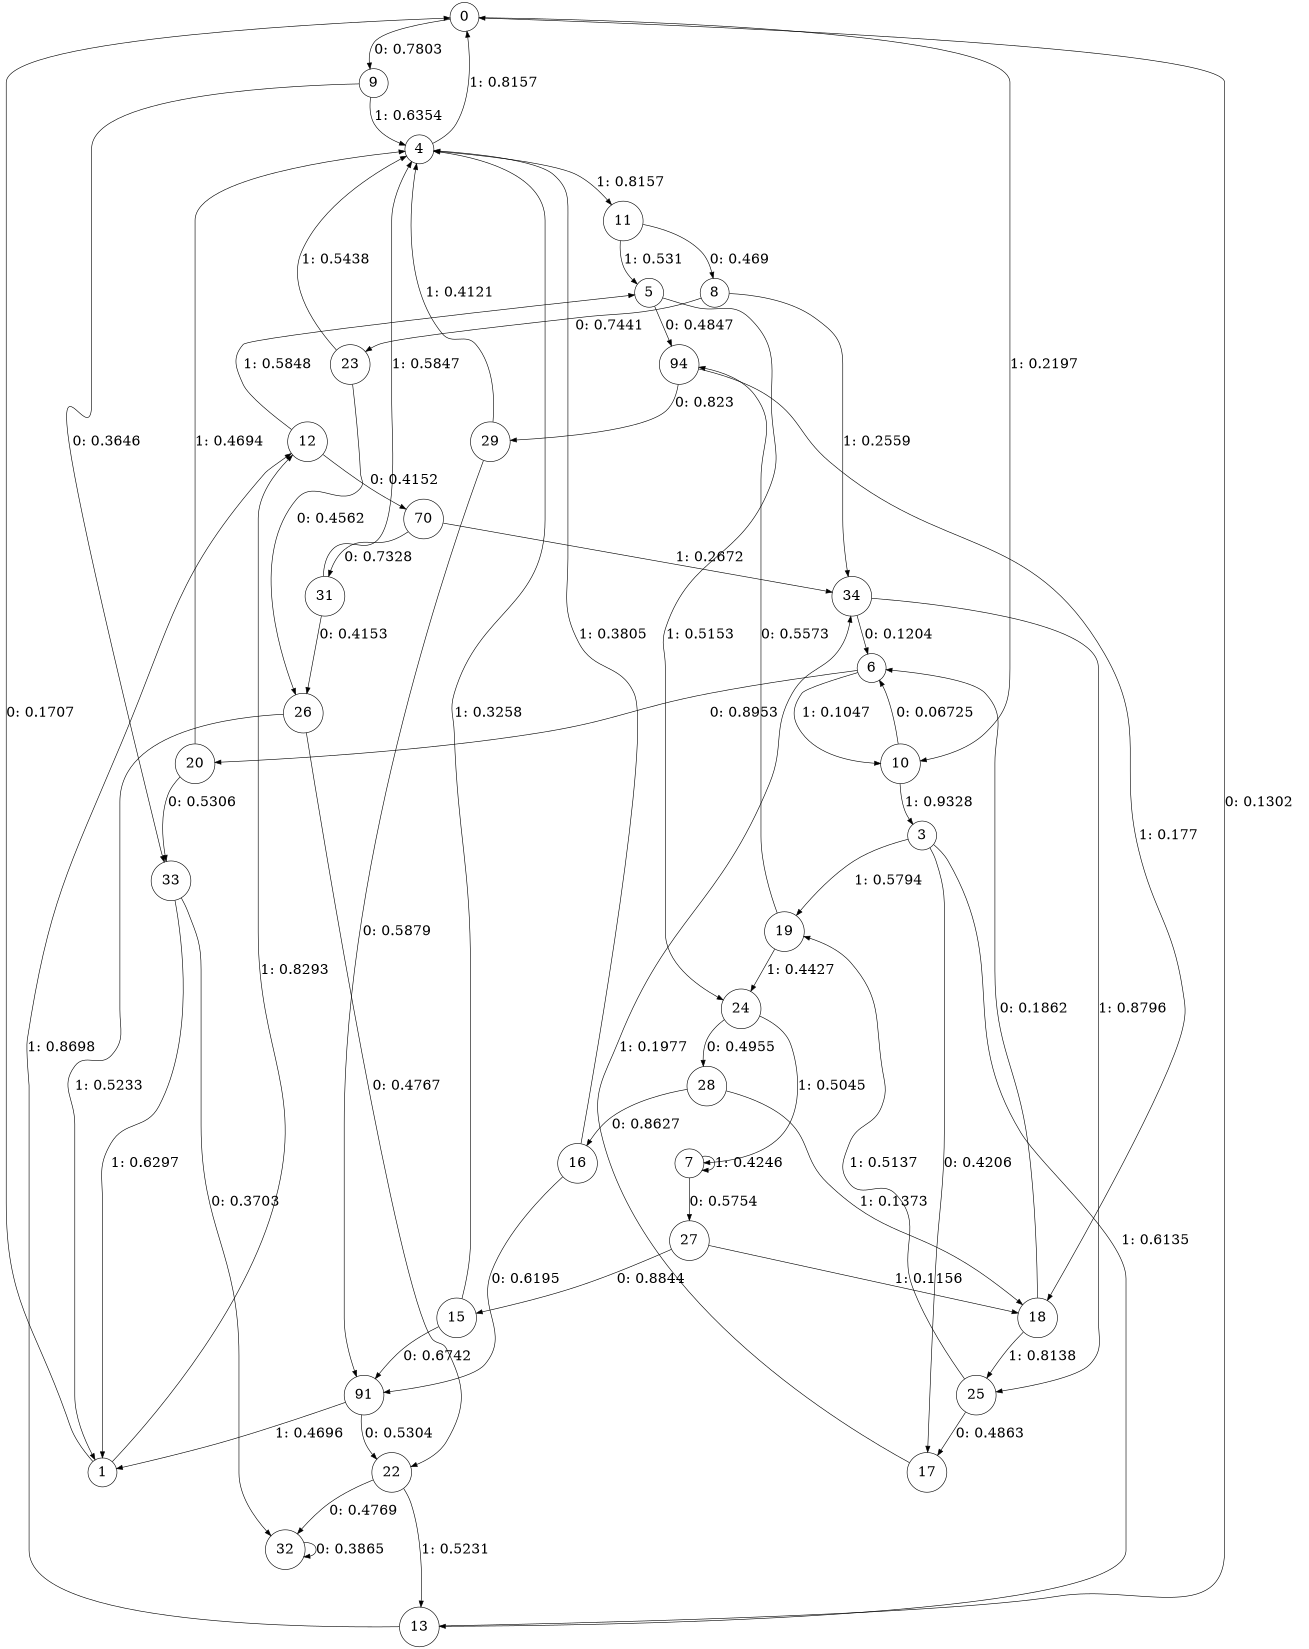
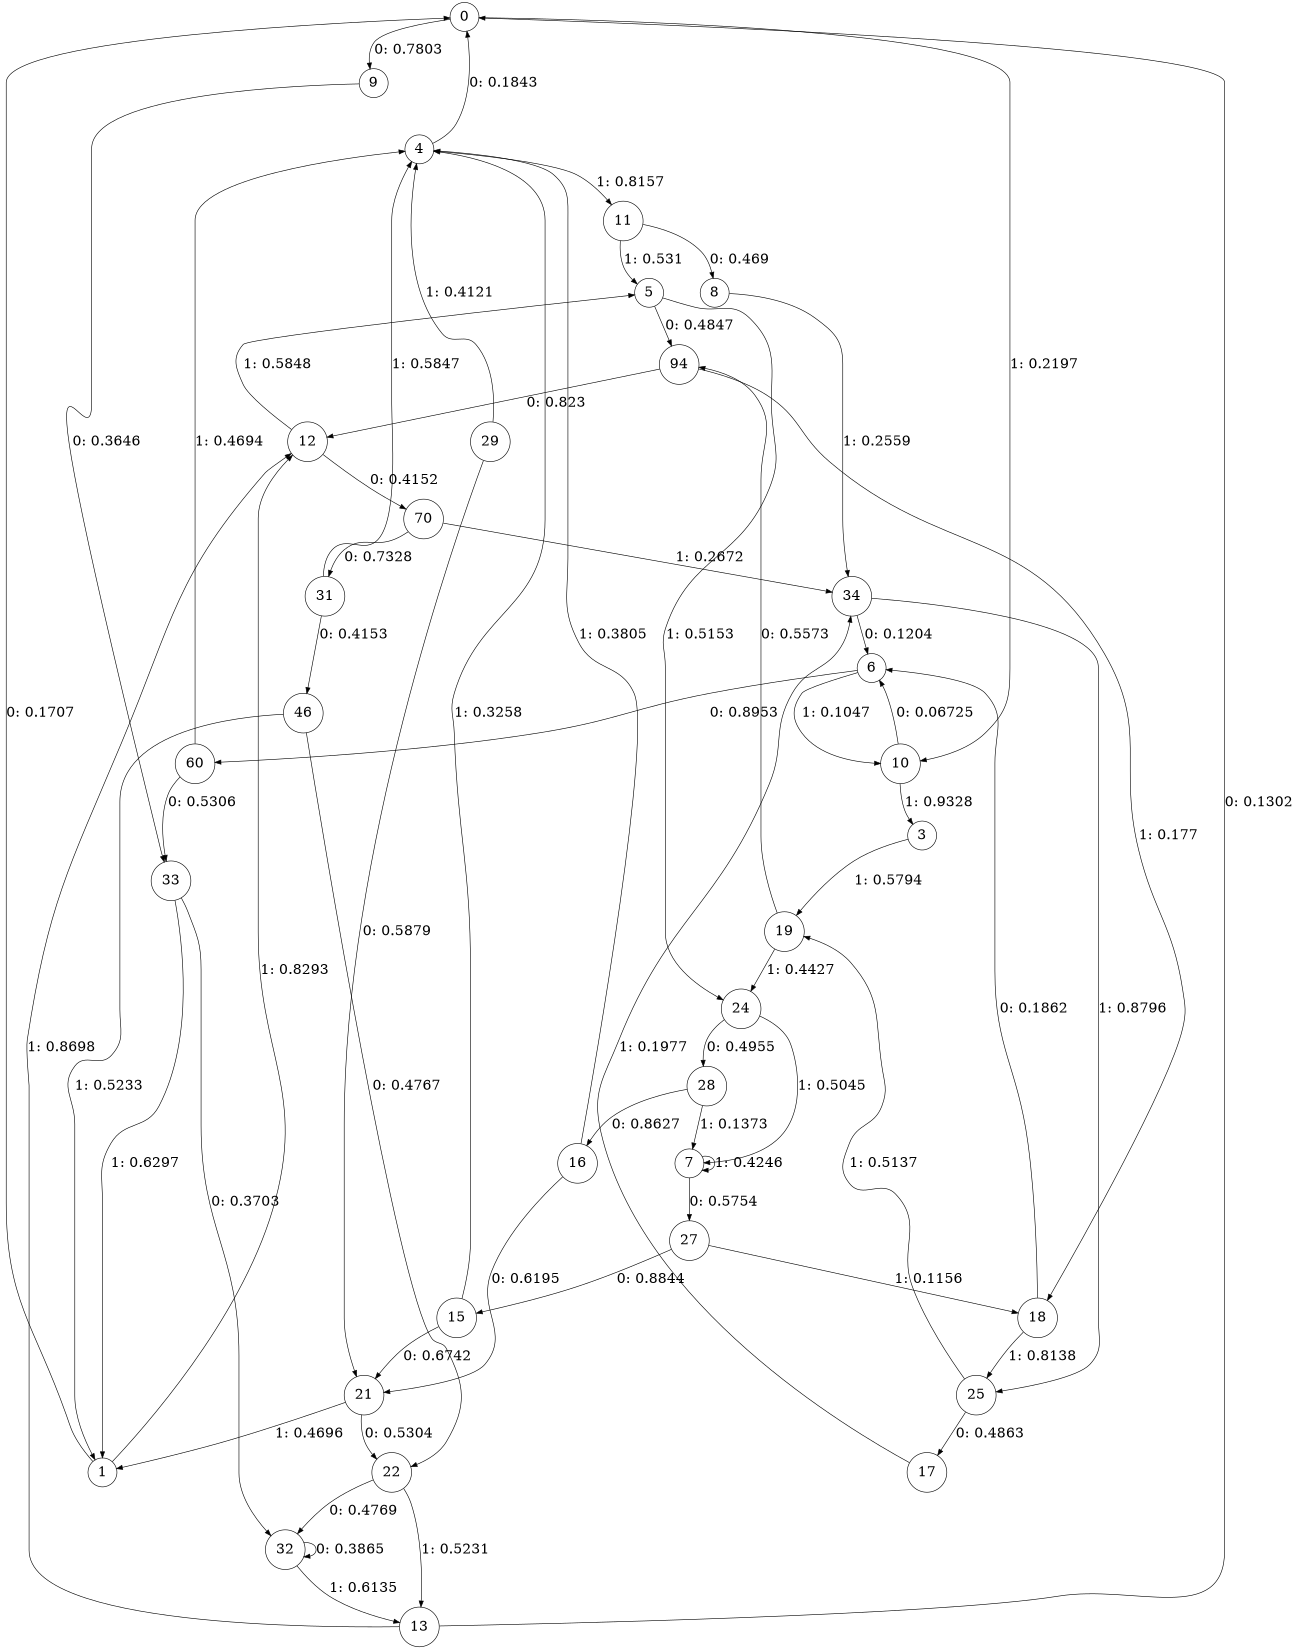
edge "4" -> "0": label "1: 0.8157   " -> "0: 0.1843   "
edge "9" -> "4": removed, label "1: 0.6354"
node "23": removed
edge "94" -> "29": now "94" -> "12"
node "26": label "26" -> "46"
node "20": label "20" -> "60"
edge "3" -> "17": removed, label "0: 0.4206"
edge "28" -> "18": now "28" -> "7"
node "91": label "91" -> "21"
edge "3" -> "13": now "32" -> "13"
